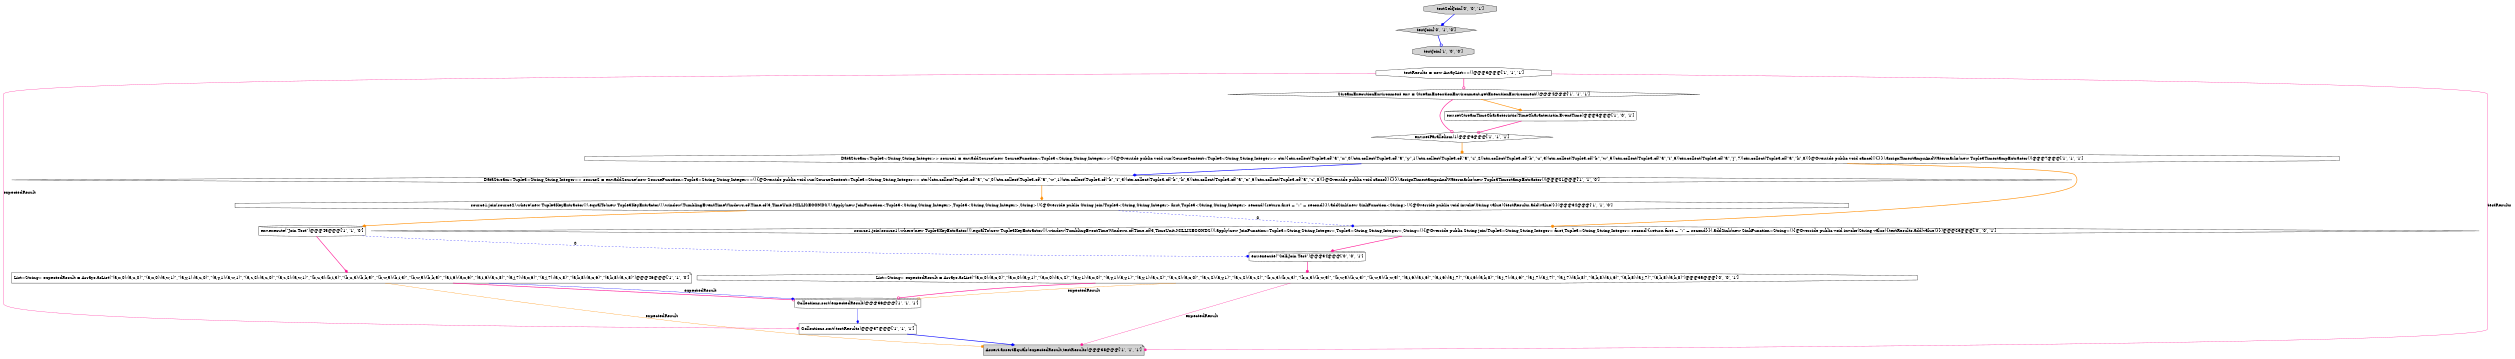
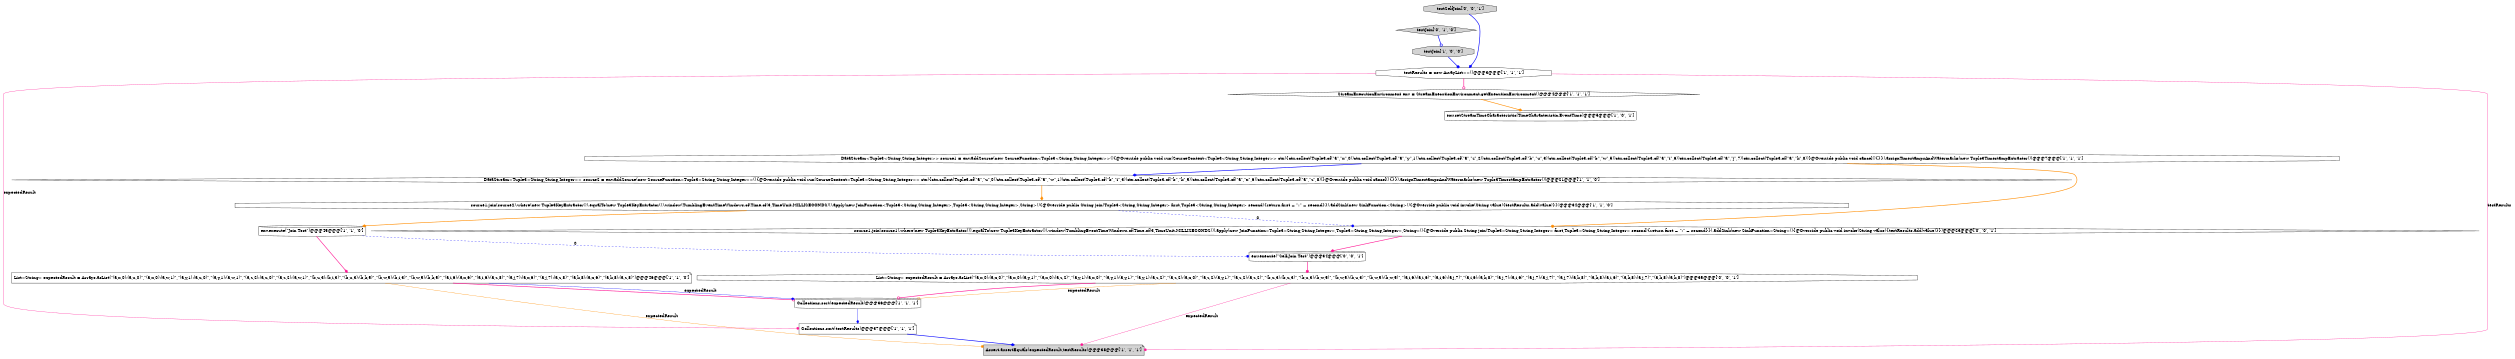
edge "testSelfJoin['0', '0', '1']" -> "testJoin['0', '1', '0']": now "testSelfJoin['0', '0', '1']" -> "testResults = new ArrayList<>()@@@3@@@['1', '1', '1']"
edge "testJoin['1', '0', '0']" -> "testResults = new ArrayList<>()@@@3@@@['1', '1', '1']": added
node "env.setParallelism(1)@@@6@@@['1', '1', '1']": removed
